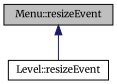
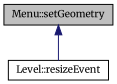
node "Menu::resizeEvent": label "Menu::resizeEvent" -> "Menu::setGeometry"
